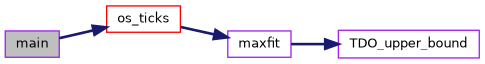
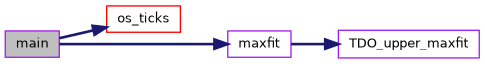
edge "os_ticks" -> "maxfit": now "main" -> "maxfit"
node "TDO_upper_bound": label "TDO_upper_bound" -> "TDO_upper_maxfit"
